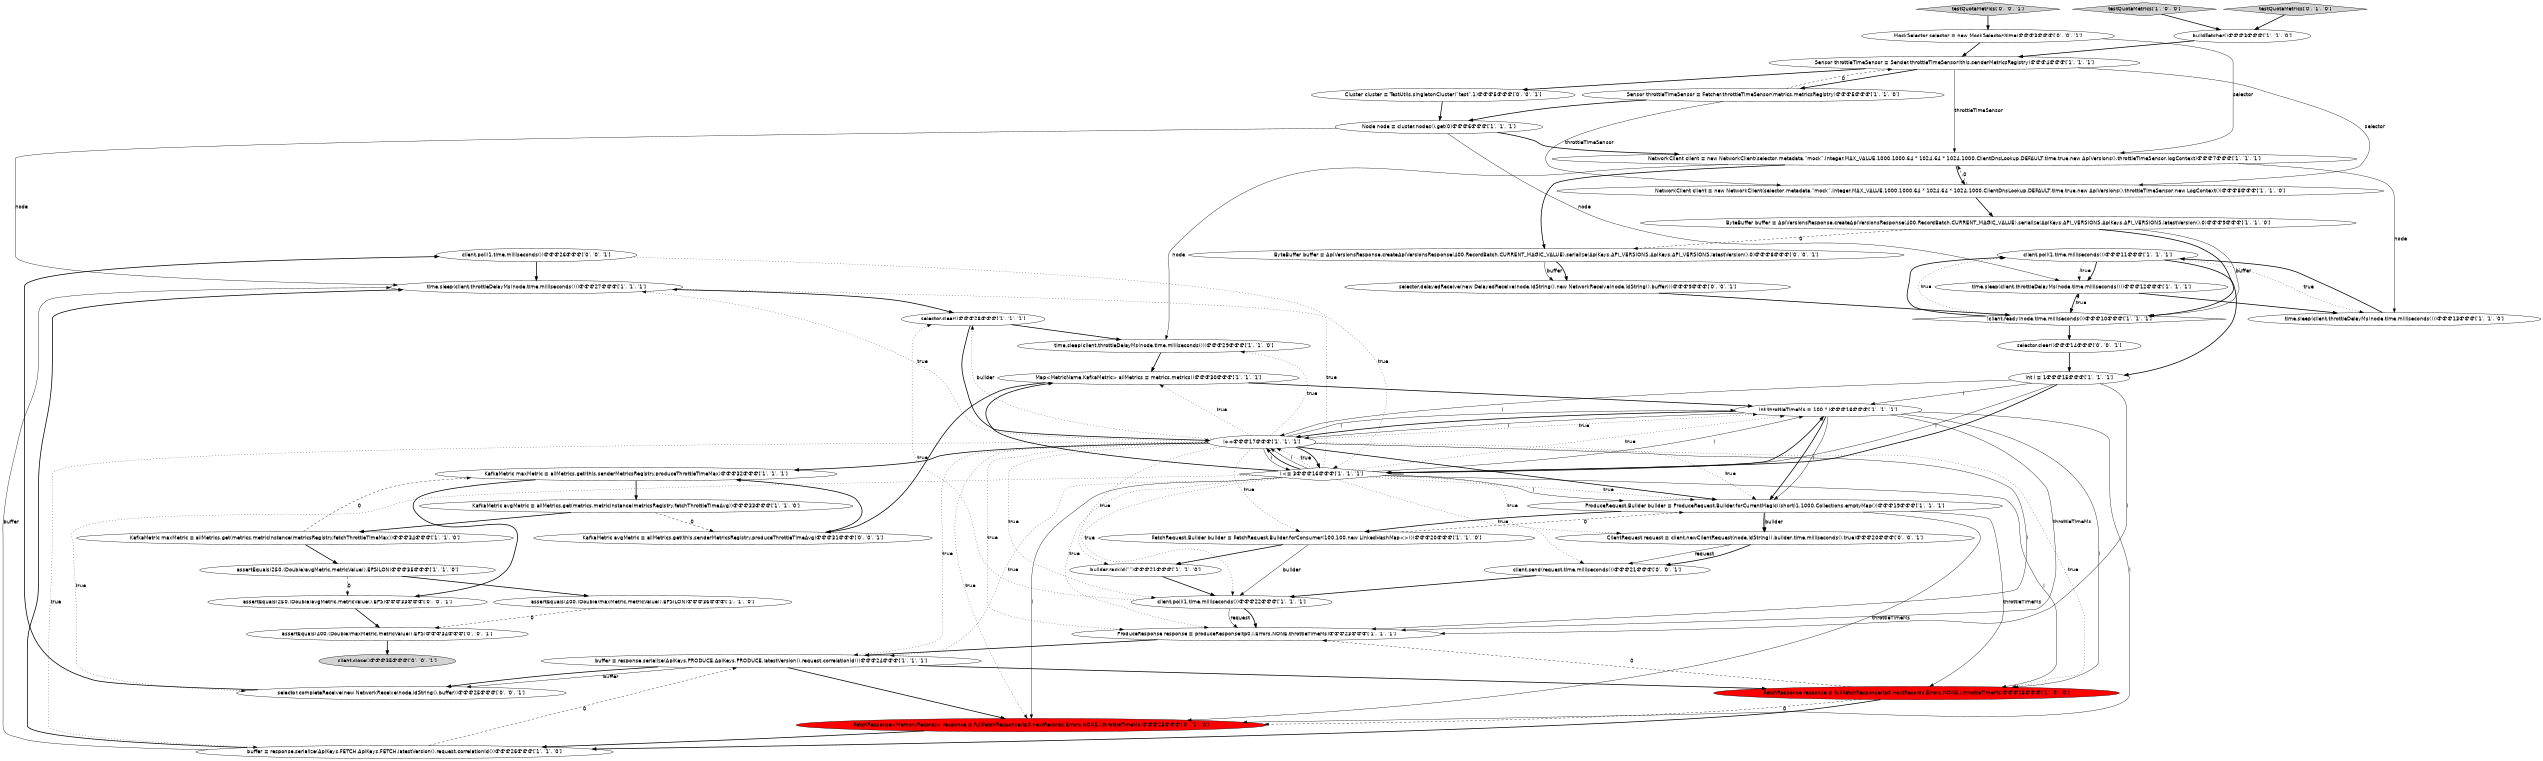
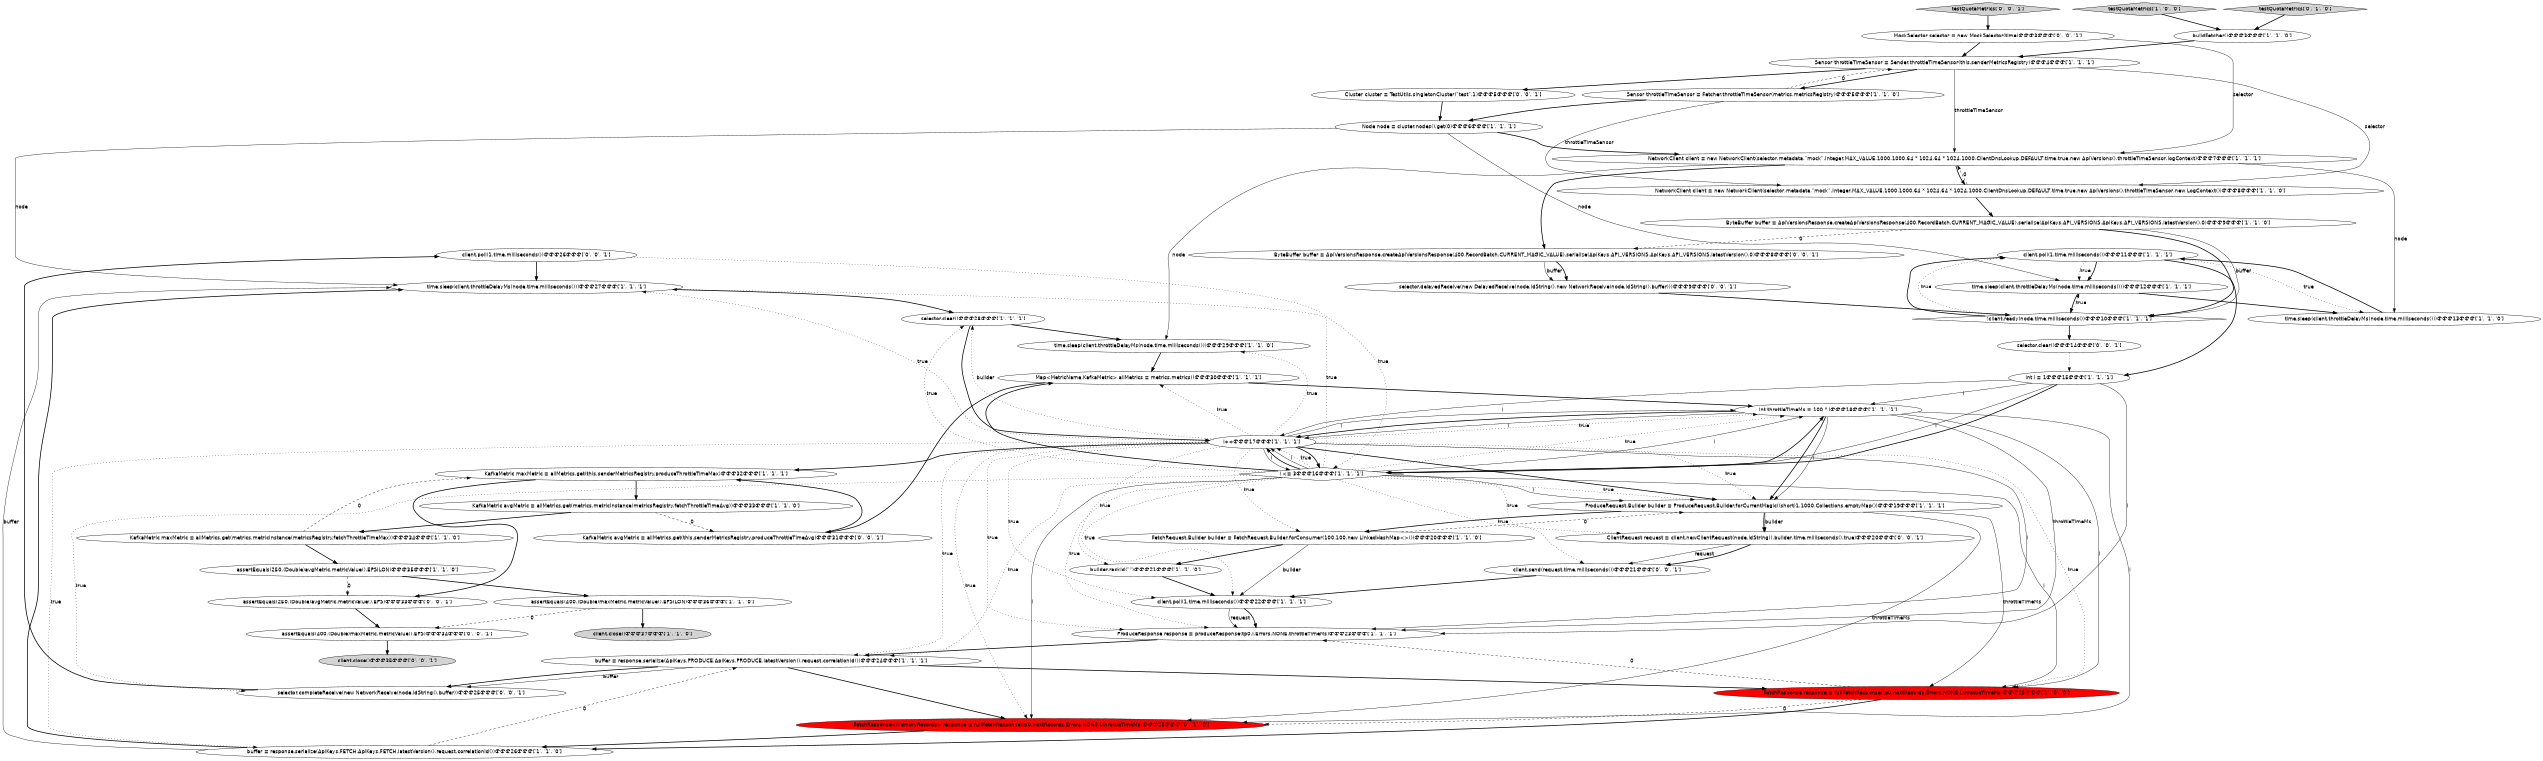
edge "selector.clear()@@@14@@@['0', '0', '1']" -> "int i = 1@@@15@@@['1', '1', '1']": style bold -> dotted
edge "client.poll(1,time.milliseconds())@@@22@@@['1', '1', '1']" -> "selector.clear()@@@28@@@['1', '1', '1']": now "i <= 3@@@16@@@['1', '1', '1']" -> "selector.clear()@@@28@@@['1', '1', '1']"
node "client.close()@@@37@@@['1', '1', '0']": added
